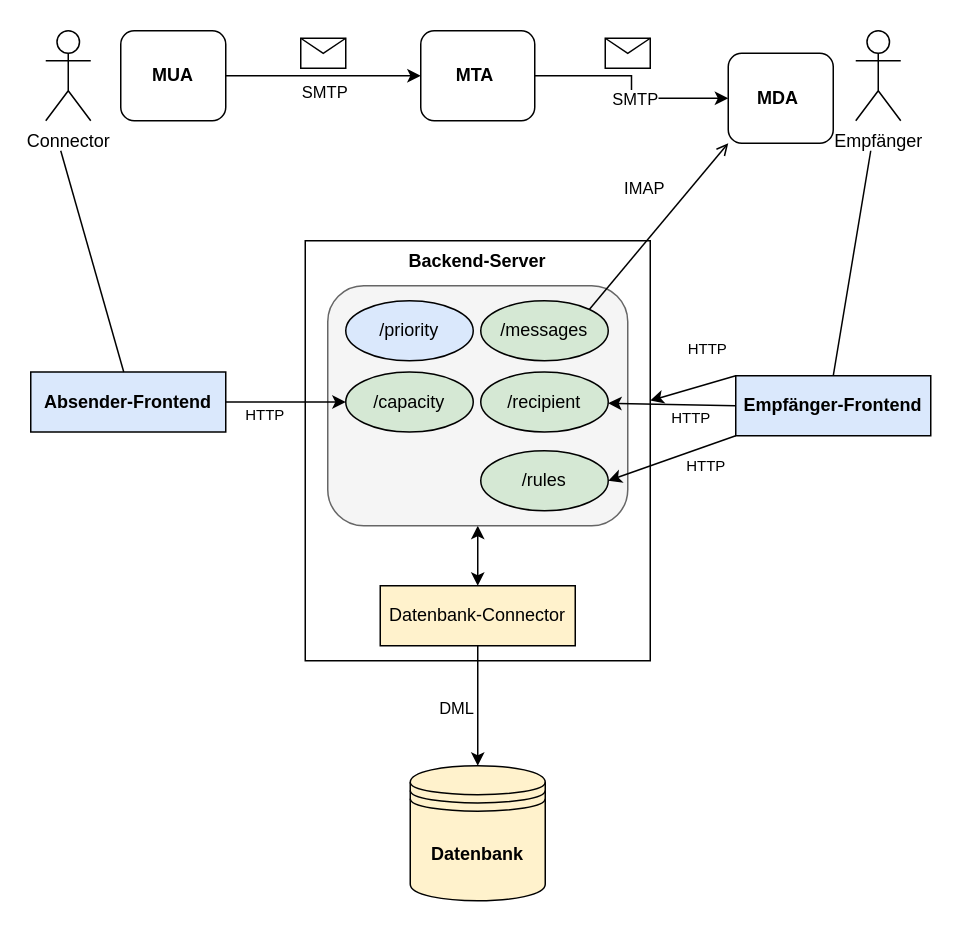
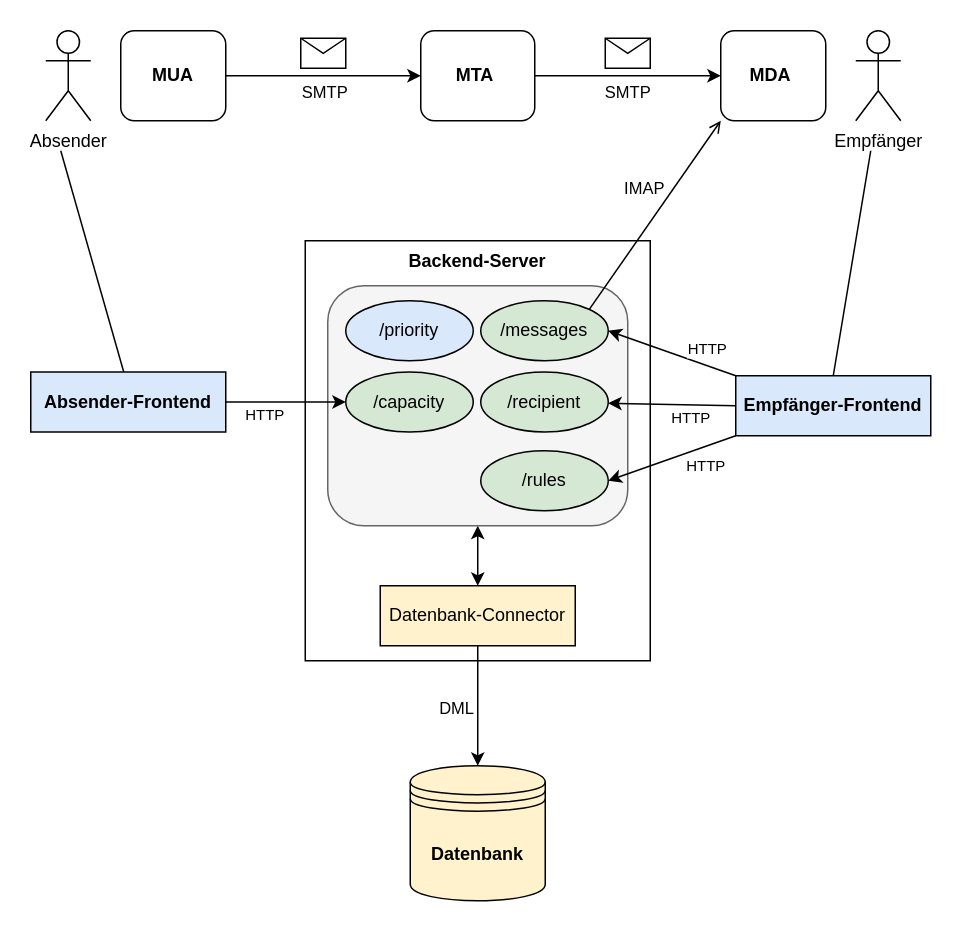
node "MDA": moved (781, 98) -> (773, 76)
node "Connector": label "Connector" -> "Absender"
edge "Empfänger-Frontend" -> "Backend-Server": now "Empfänger-Frontend" -> "/messages"
